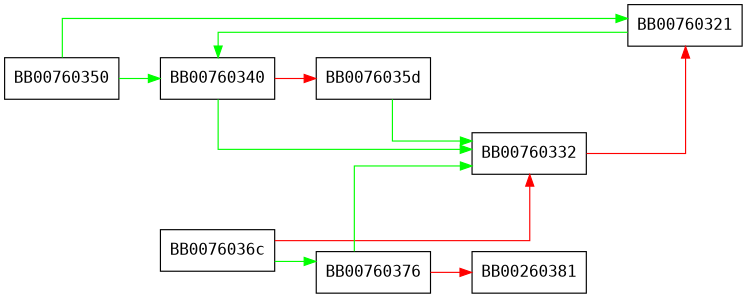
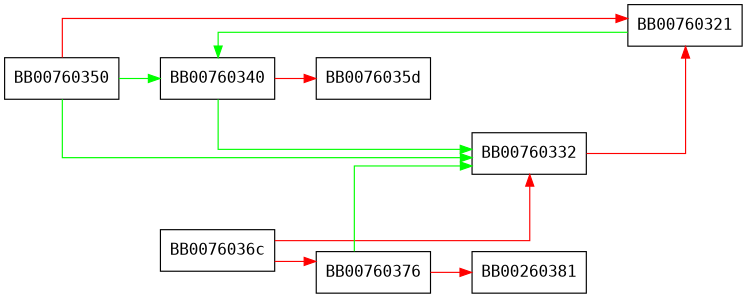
edge "BB00760350" -> "BB00760321": color green -> red
edge "BB0076035d" -> "BB00760332": now "BB00760350" -> "BB00760332"
edge "BB0076036c" -> "BB00760376": color green -> red
